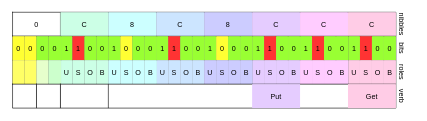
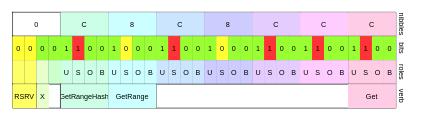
node "RSRV": added
node "X": added
node "GetRangeHash": added
node "GetRange": added
node "Put": removed
